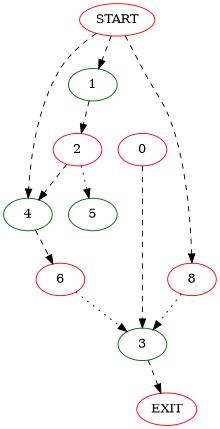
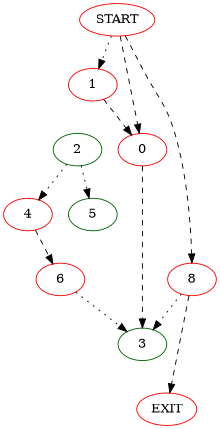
edge "START" -> "1": style dashed -> dotted
node "1": color darkgreen -> red
edge "START" -> "4": now "START" -> "0"
edge "1" -> "2": now "1" -> "0"
node "2": color red -> darkgreen
edge "2" -> "4": style dashed -> dotted
node "4": color darkgreen -> red
edge "3" -> "EXIT": now "8" -> "EXIT"
